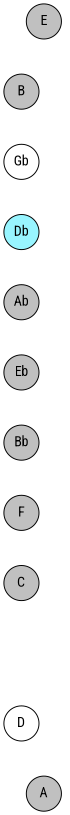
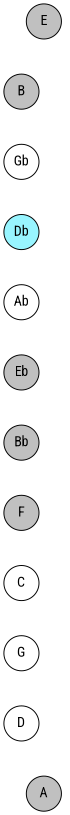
node "Ab": fillcolor gray -> white
node "C": fillcolor gray -> white
node "G": added
